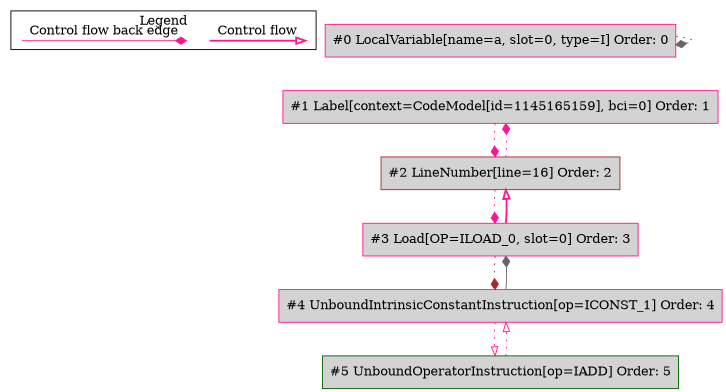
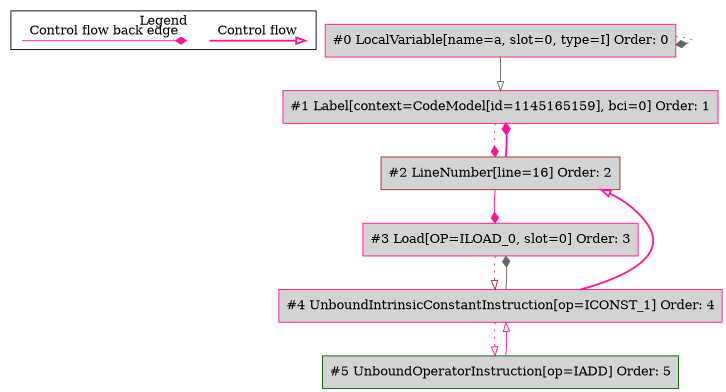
edge "#0 LocalVariable[name=a, slot=0, type=I] Order: 0" -> "#1 Label[context=CodeModel[id=1145165159], bci=0] Order: 1": added
edge "#2 LineNumber[line=16] Order: 2" -> "#1 Label[context=CodeModel[id=1145165159], bci=0] Order: 1": style dotted -> bold
edge "#2 LineNumber[line=16] Order: 2" -> "#3 Load[OP=ILOAD_0, slot=0] Order: 3": style dotted -> solid
edge "#3 Load[OP=ILOAD_0, slot=0] Order: 3" -> "#2 LineNumber[line=16] Order: 2": now "#4 UnboundIntrinsicConstantInstruction[op=ICONST_1] Order: 4" -> "#2 LineNumber[line=16] Order: 2"
edge "#3 Load[OP=ILOAD_0, slot=0] Order: 3" -> "#4 UnboundIntrinsicConstantInstruction[op=ICONST_1] Order: 4": arrowhead diamond -> onormal
edge "#5 UnboundOperatorInstruction[op=IADD] Order: 5" -> "#4 UnboundIntrinsicConstantInstruction[op=ICONST_1] Order: 4": style dotted -> solid
